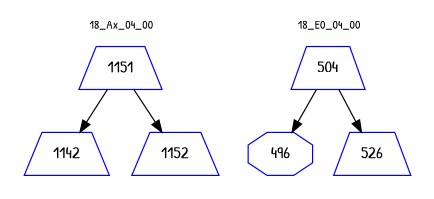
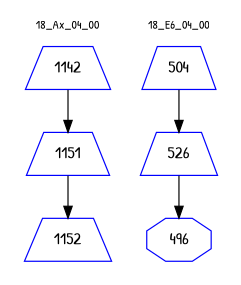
cluster "18_E0_04_00": label "18_E0_04_00" -> "18_E6_04_00"
edge "1151" -> "1142": reversed
edge "504" -> "496": now "526" -> "496"
